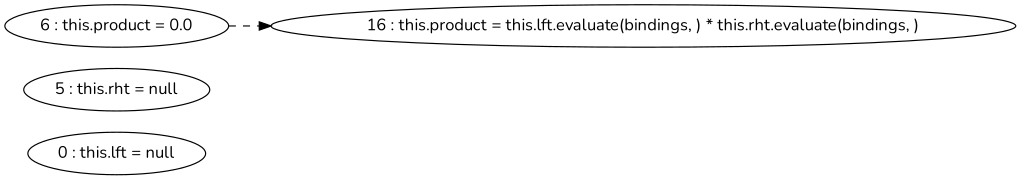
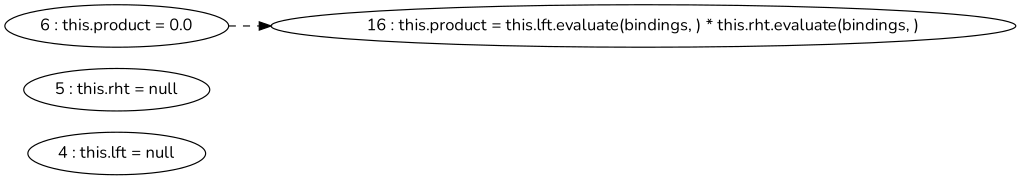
node "0 : this.lft = null": label "0 : this.lft = null" -> "4 : this.lft = null"
